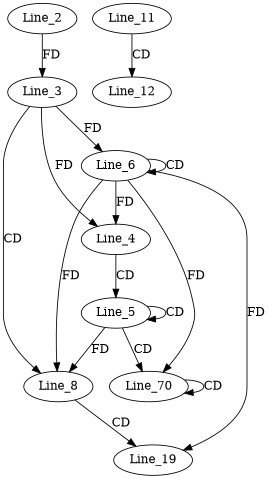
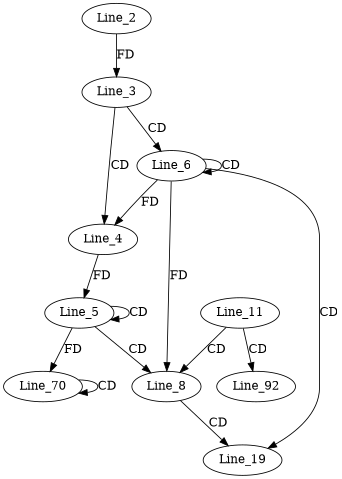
node "Line_12": label "Line_12" -> "Line_92"
edge "Line_3" -> "Line_6": label "FD" -> "CD"
edge "Line_3" -> "Line_4": label "FD" -> "CD"
edge "Line_3" -> "Line_8": now "Line_11" -> "Line_8"
edge "Line_6" -> "Line_70": removed, label "FD"
edge "Line_4" -> "Line_5": label "CD" -> "FD"
edge "Line_6" -> "Line_19": label "FD" -> "CD"
edge "Line_5" -> "Line_8": label "FD" -> "CD"
edge "Line_5" -> "Line_70": label "CD" -> "FD"
